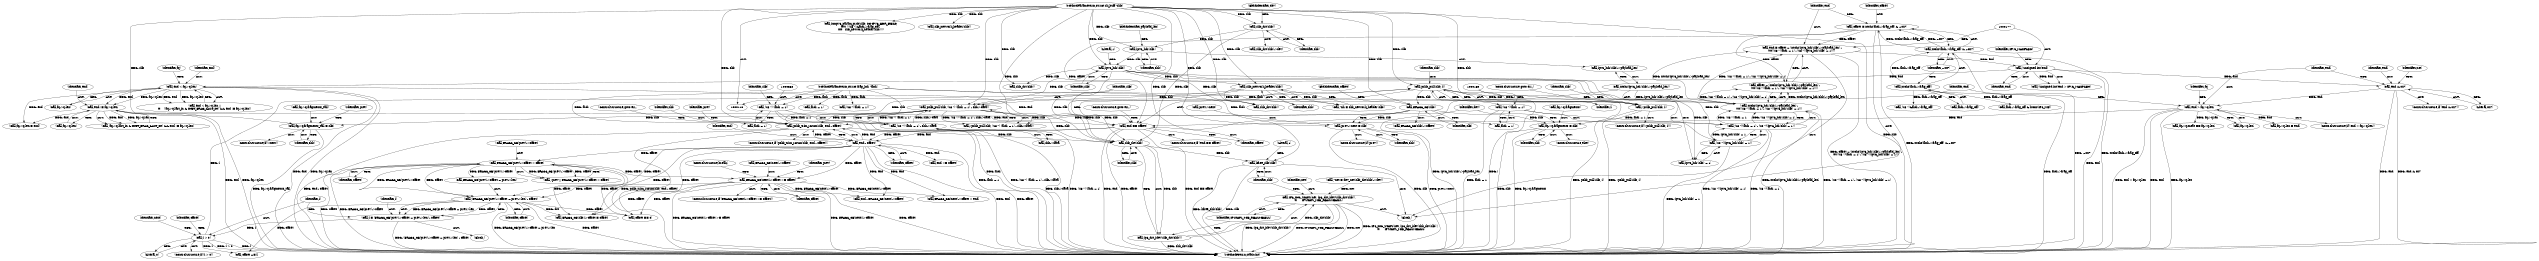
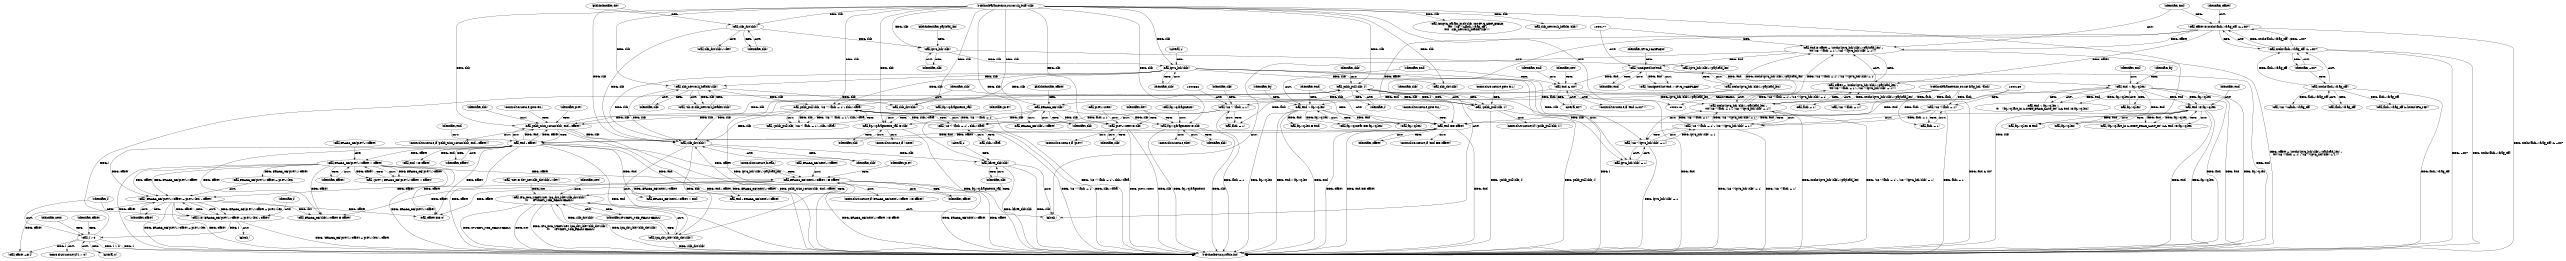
edge "(MethodParameterIn,struct frag_hdr *fhdr)" -> "1000116": label "AST: " -> "REASMFAILS: "
node "(ControlStructure,if (end > fq->q.len))": removed
edge "(Call,(u8 *)(ipv6_hdr(skb) + 1))" -> "(Call,ipv6_hdr(skb) + 1)": label "CFG: " -> "AST: "
